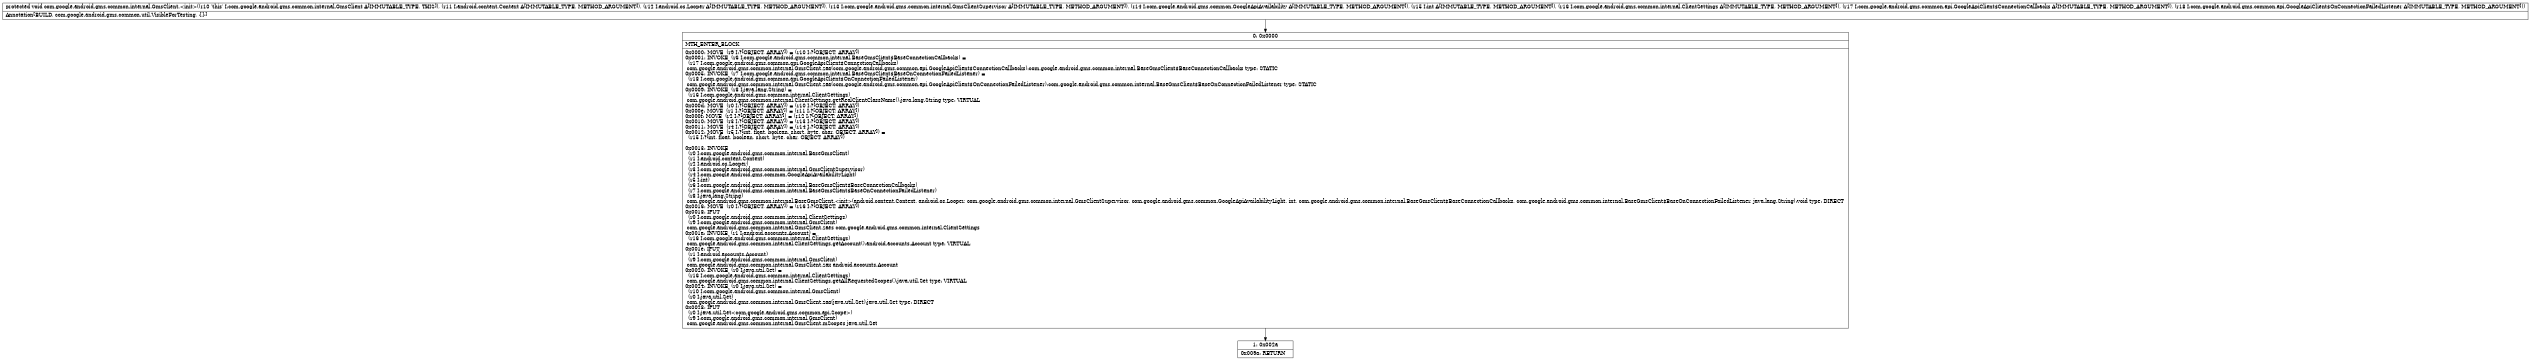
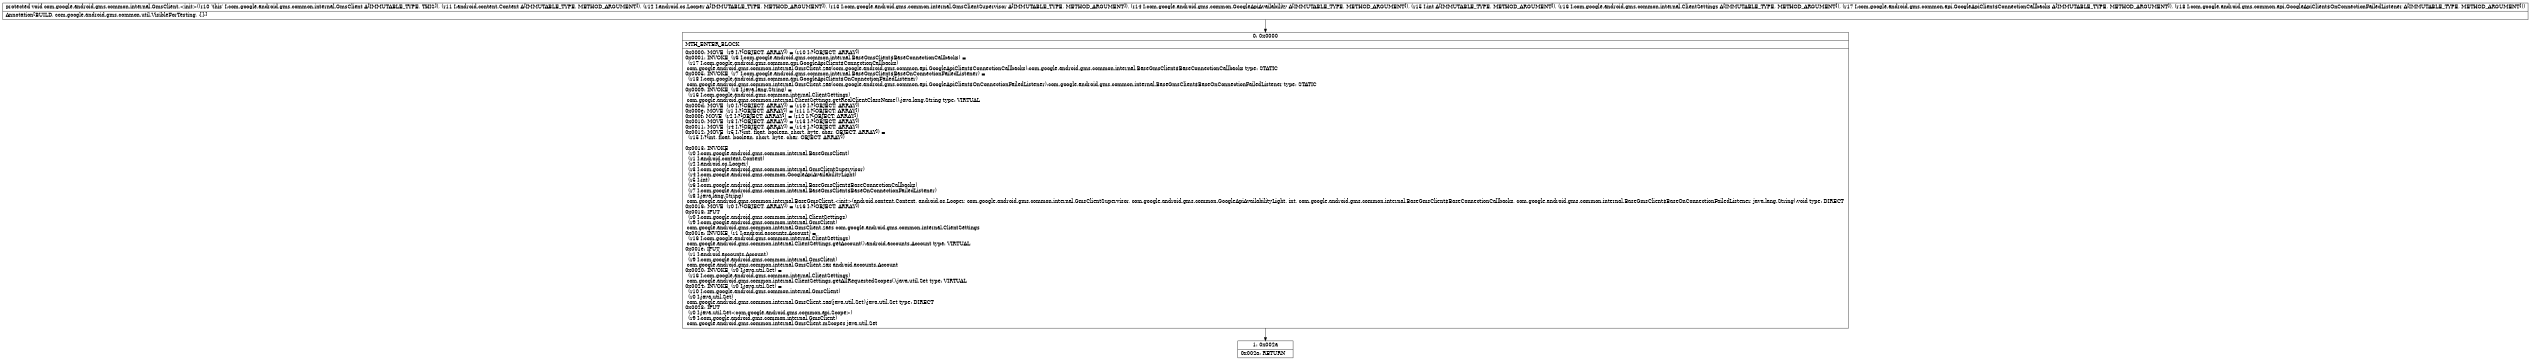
node "1: 0x002a": text "0x009a: RETURN" -> "0x002a: RETURN"
